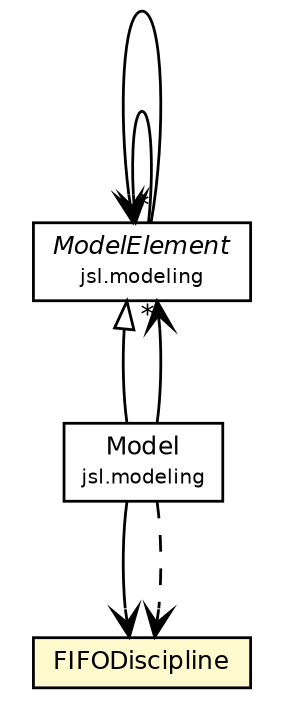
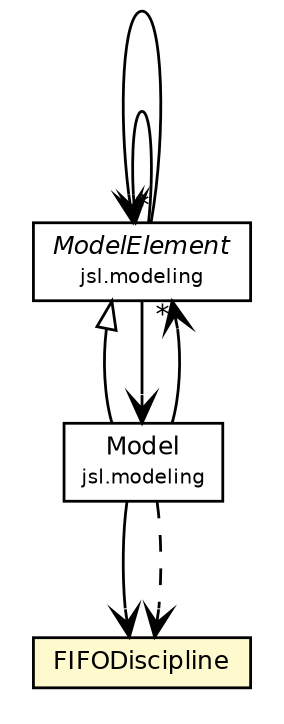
edge "ModelElement" -> "Model": added
